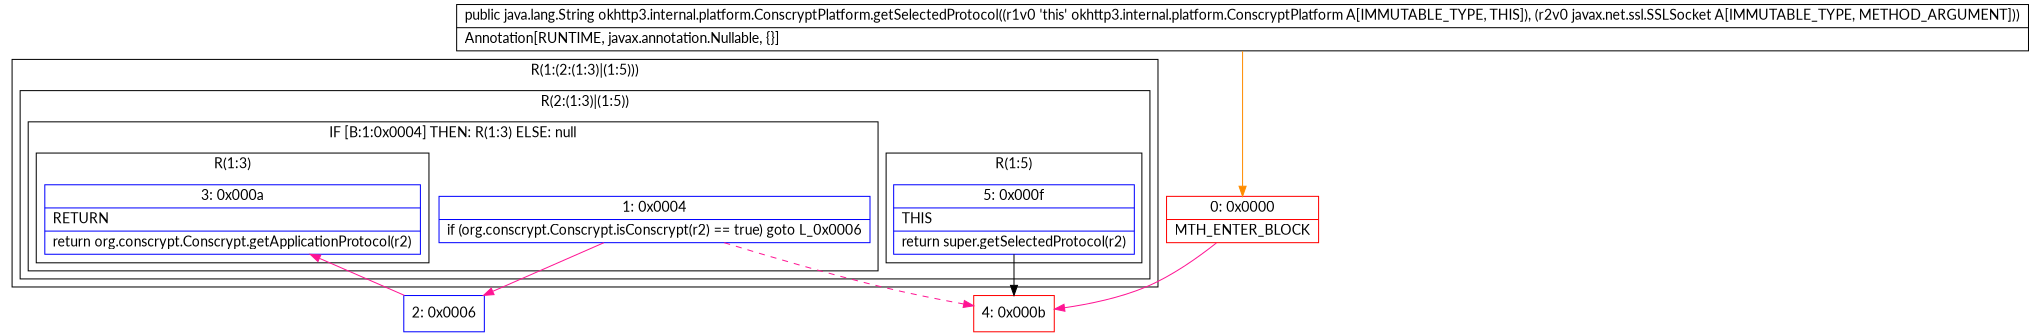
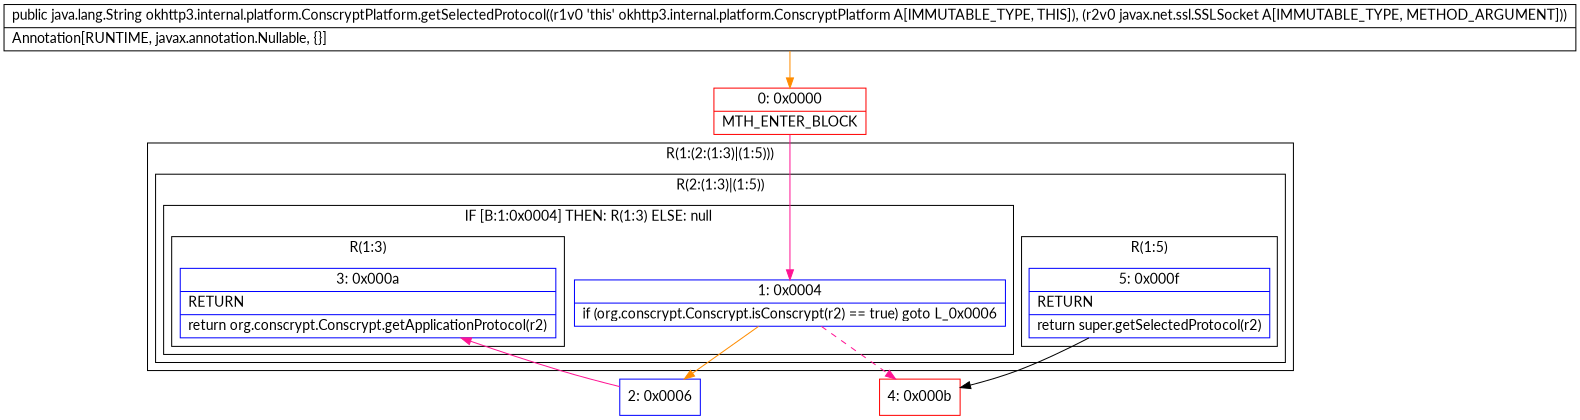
node "5: 0x000f": text "THIS" -> "RETURN"
edge "1: 0x0004" -> "2: 0x0006": color deeppink -> darkorange
edge "0: 0x0000" -> "4: 0x000b": now "0: 0x0000" -> "1: 0x0004"
